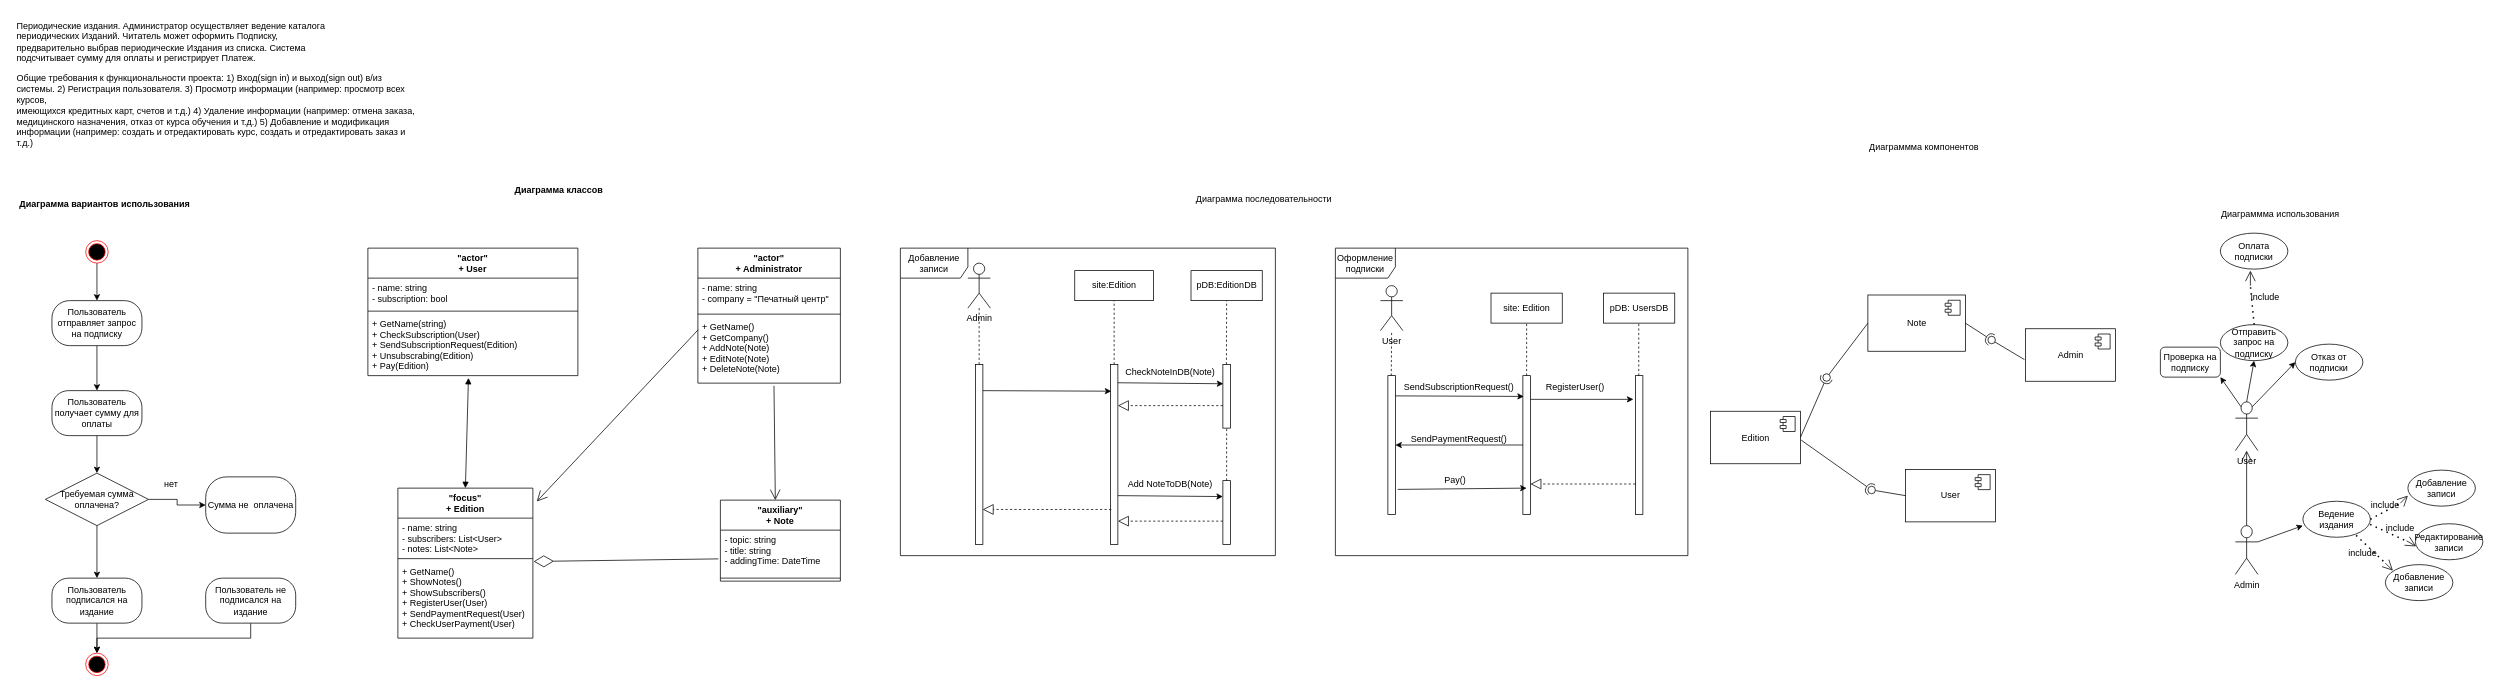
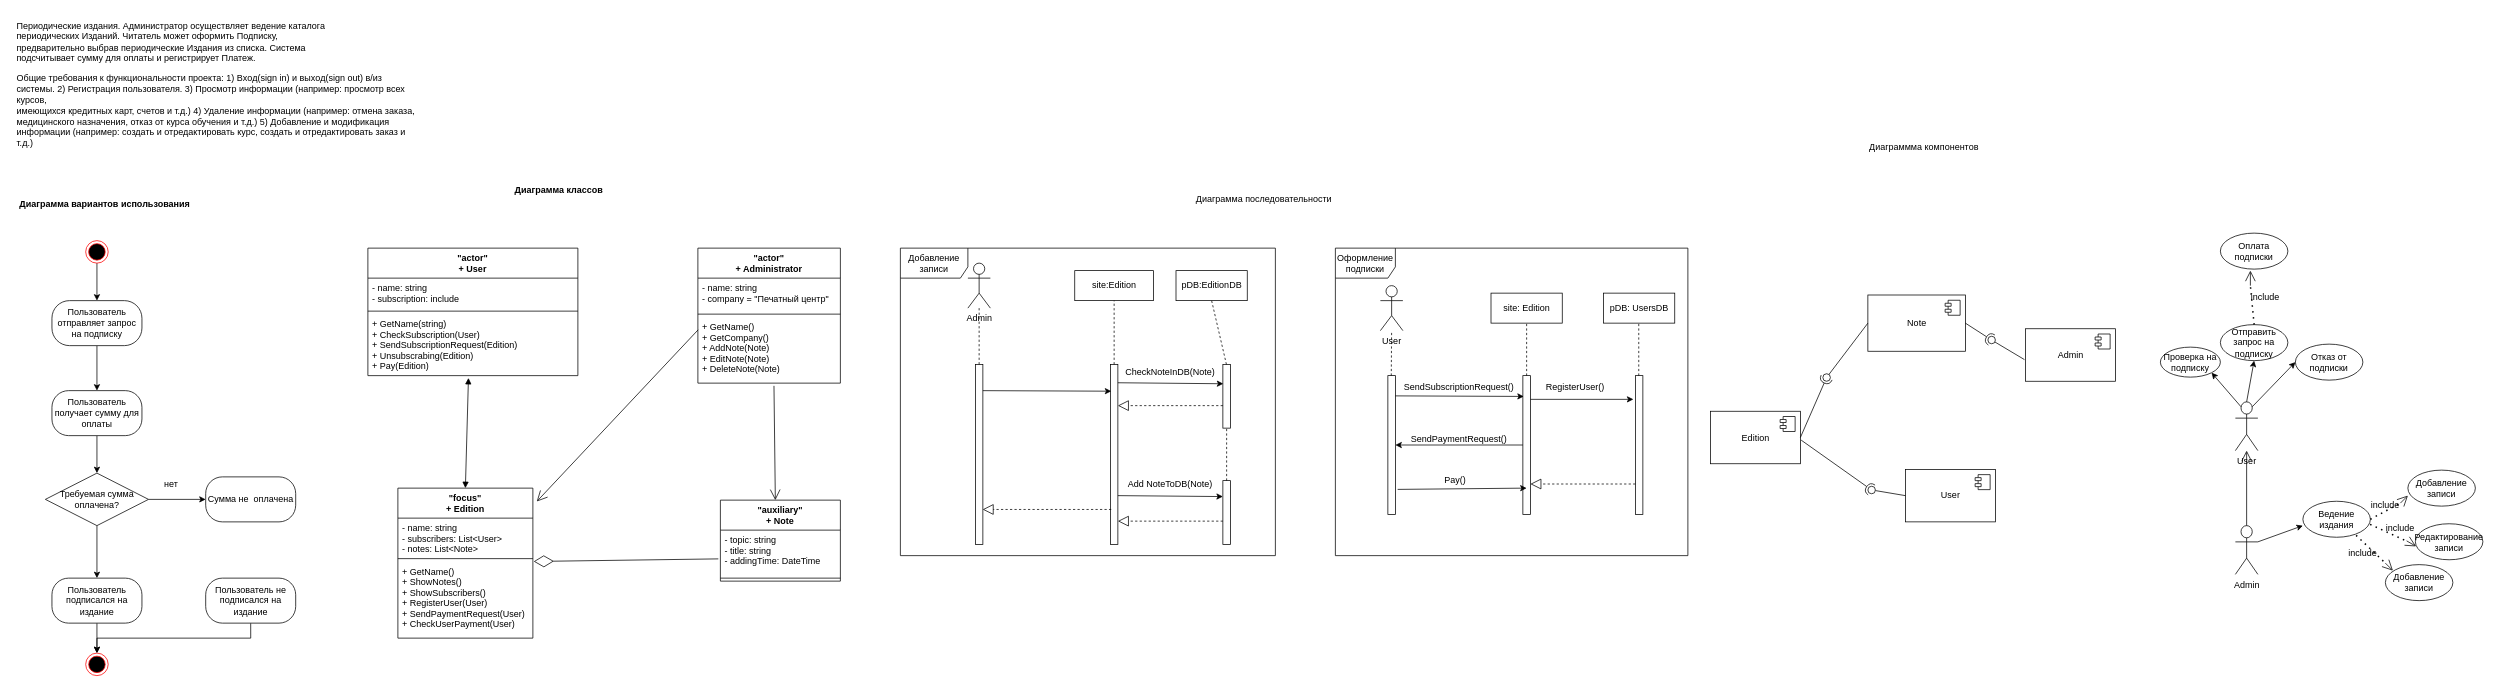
node "Диаграммма использования": removed
node "pDB:EditionDB": moved (1227, 285) -> (1212, 285)
node "- name: string - subscription: bool": label "- name: string - subscription: bool" -> "- name: string - subscription: include"
node "Проверка на подписку": shape rounded rectangle -> ellipse
node "Сумма не оплачена": size 90x56 -> 90x45
